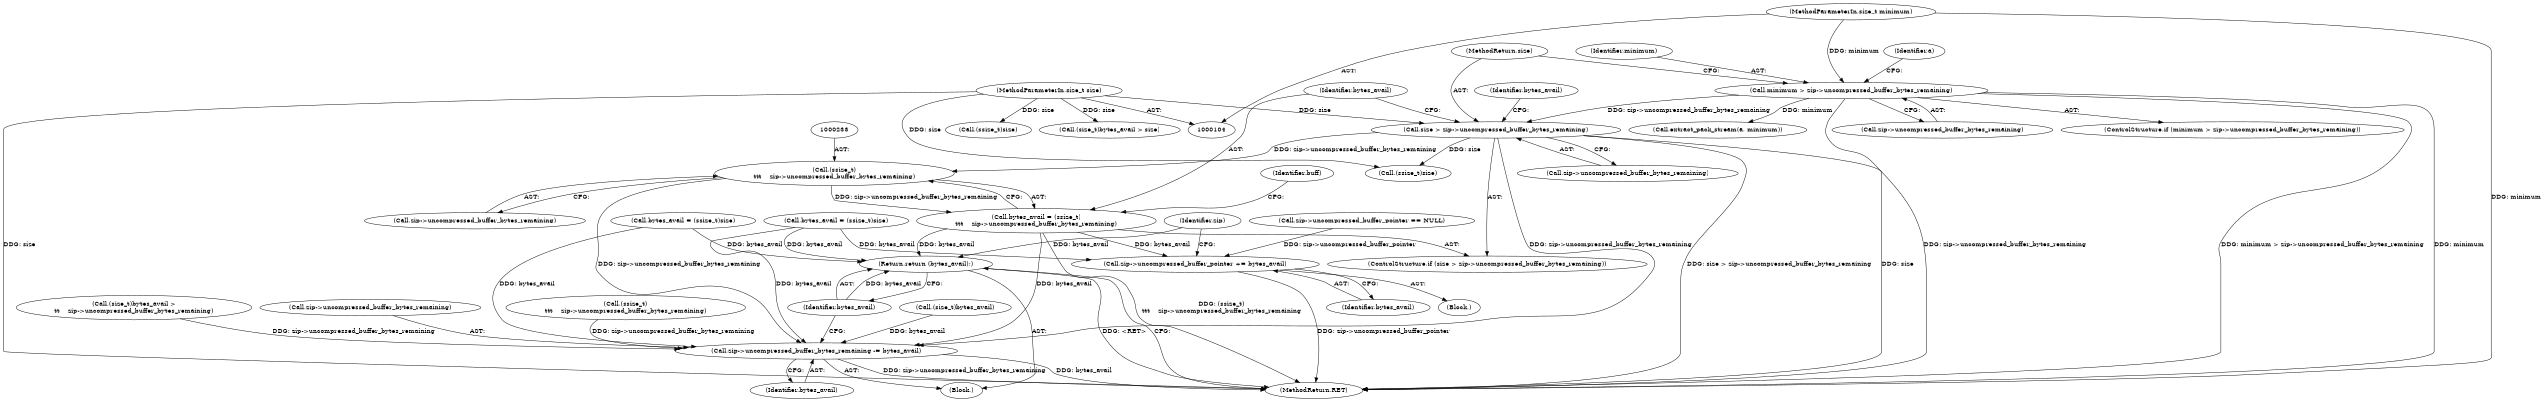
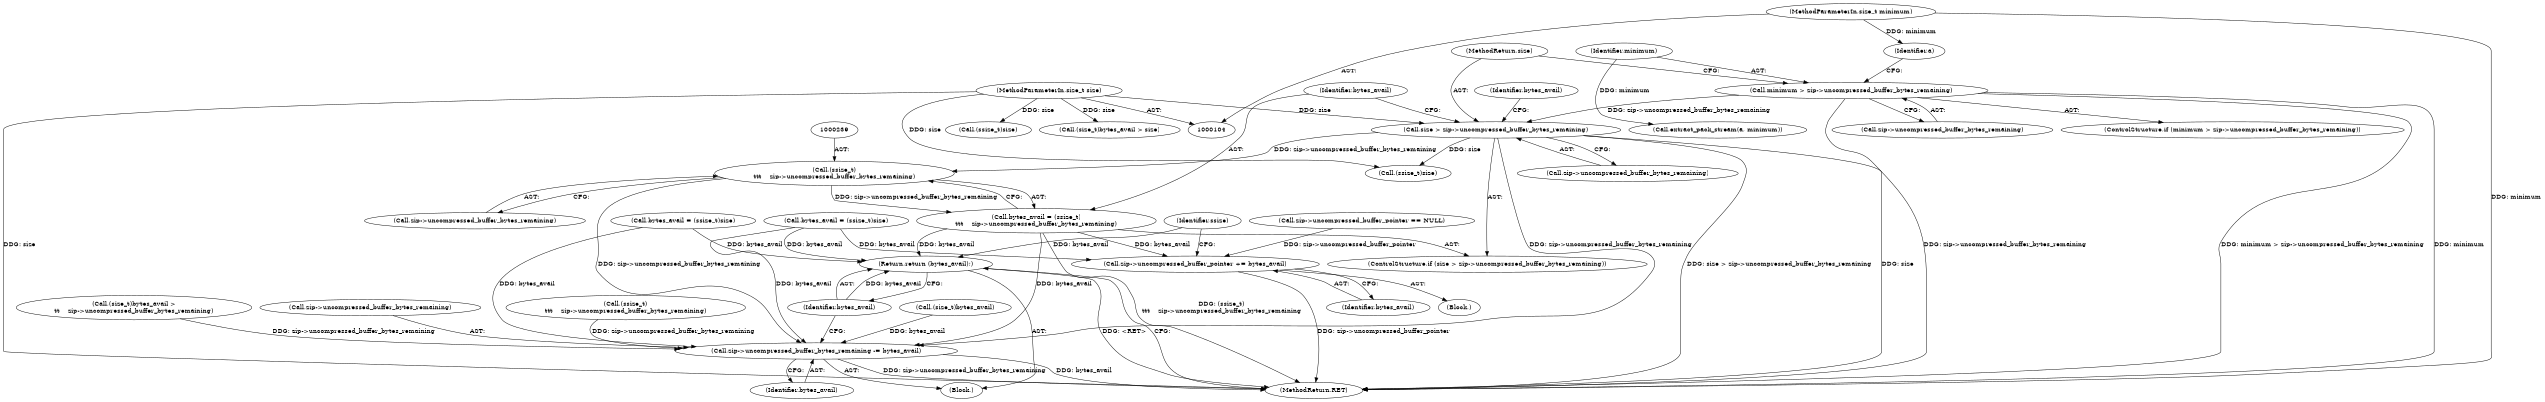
edge "(MethodParameterIn,size_t minimum)" -> "(Call,minimum > zip->uncompressed_buffer_bytes_remaining)": now "(MethodParameterIn,size_t minimum)" -> "(Identifier,a)"
edge "(Call,minimum > zip->uncompressed_buffer_bytes_remaining)" -> "(Call,extract_pack_stream(a, minimum))": now "(Identifier,minimum)" -> "(Call,extract_pack_stream(a, minimum))"
node "1000233": label "1000233" -> "1000239"
node "(Identifier,buff)": removed
node "(Identifier,zip)": label "(Identifier,zip)" -> "(Identifier,ssize)"
